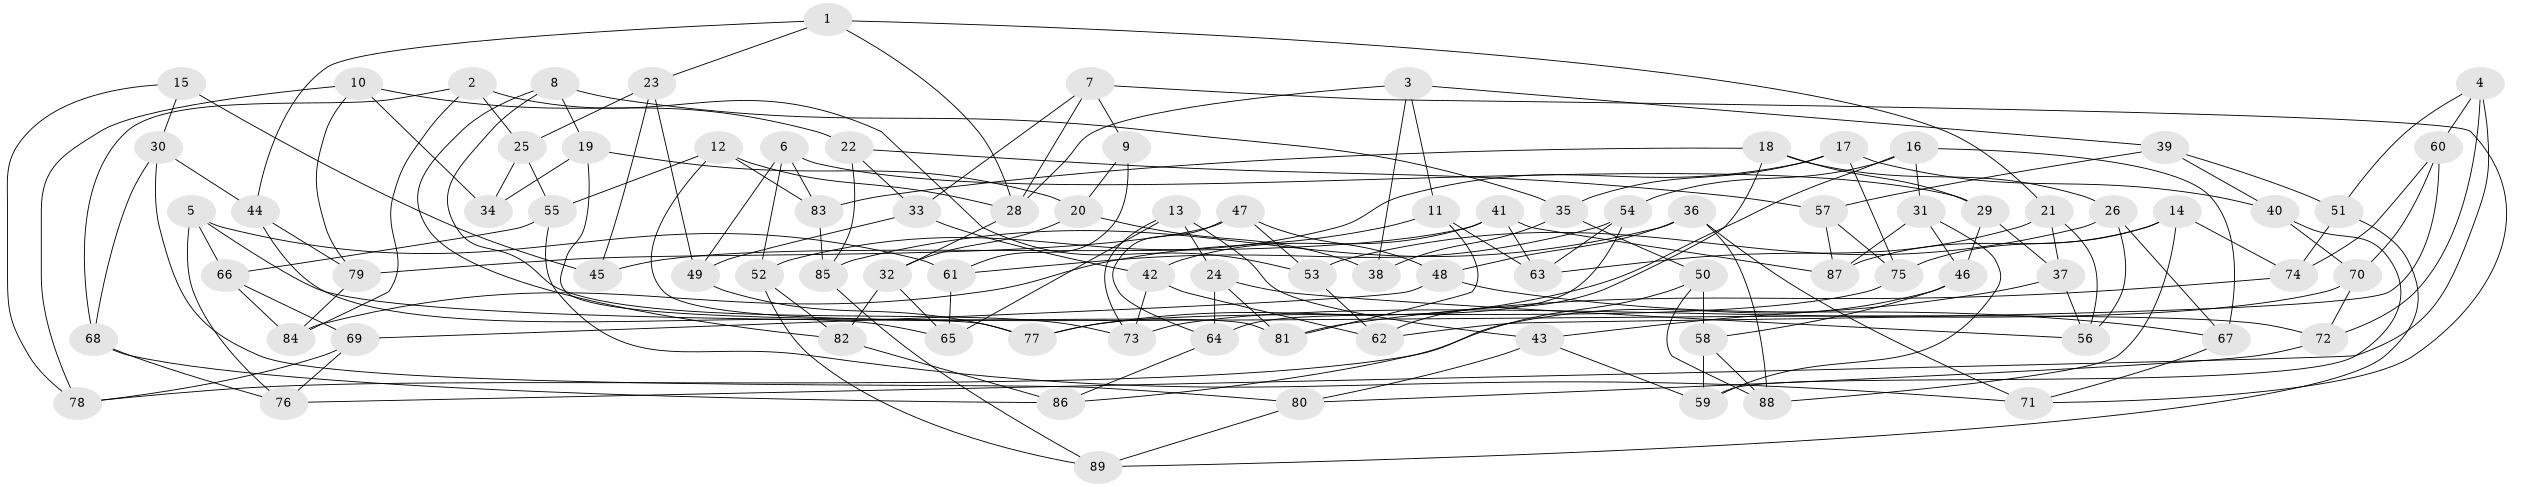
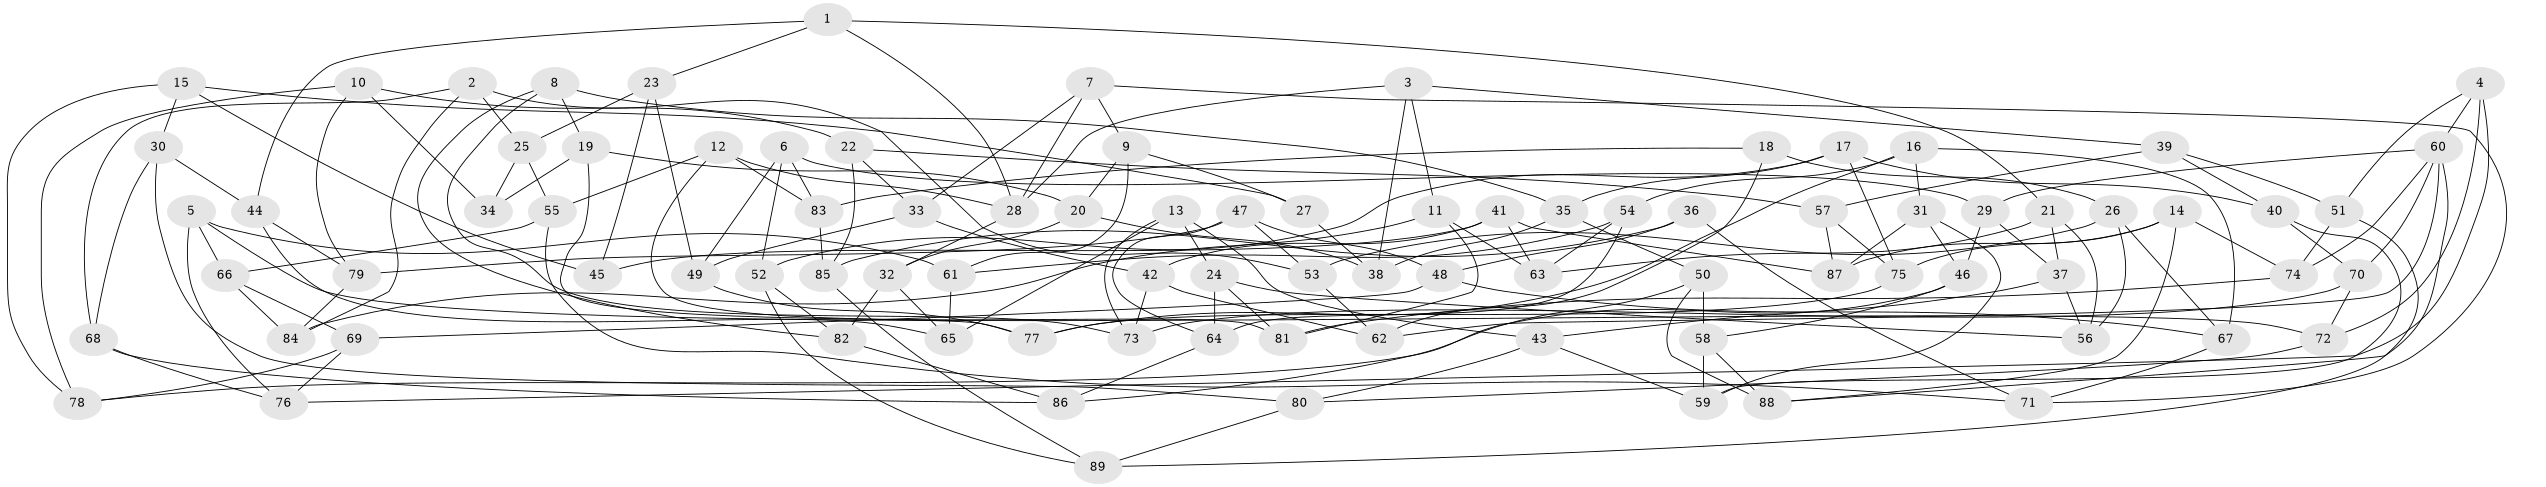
edge "18" -- "29": now "60" -- "29"
node "27": added
edge "36" -- "88": now "60" -- "88"
